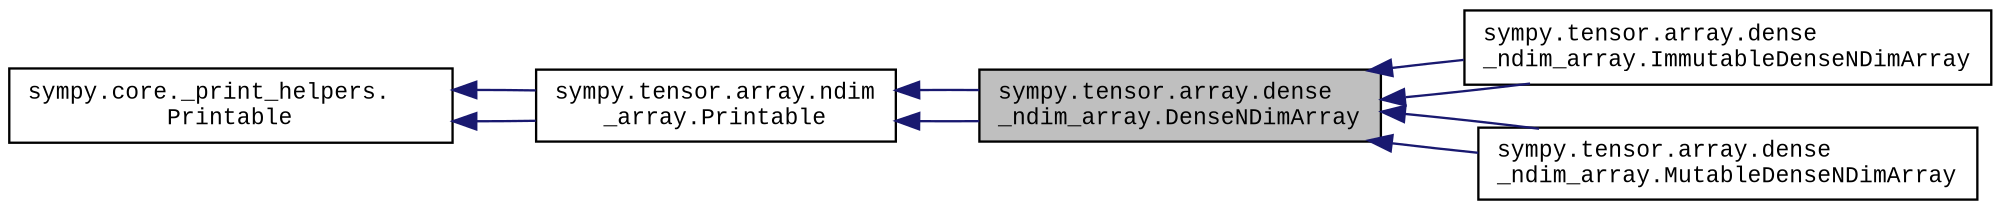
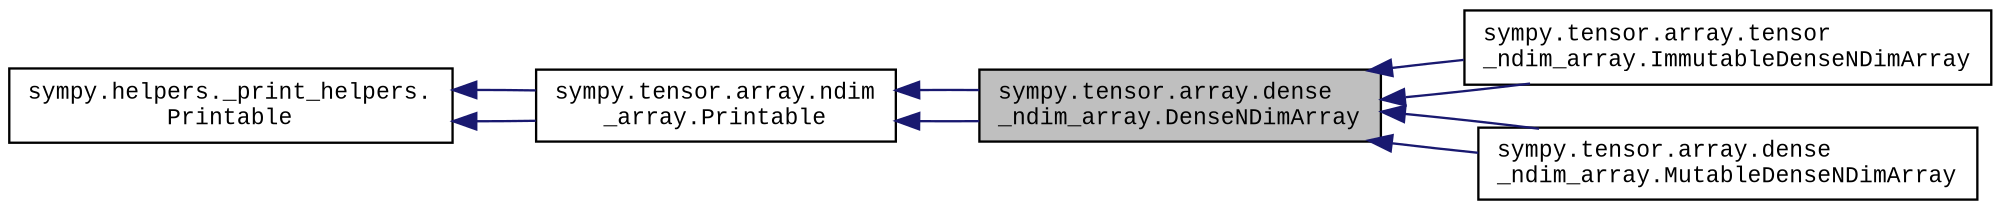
node "sympy.tensor.array.dense _ndim_array.ImmutableDenseNDimArray": label "sympy.tensor.array.dense _ndim_array.ImmutableDenseNDimArray" -> "sympy.tensor.array.tensor _ndim_array.ImmutableDenseNDimArray"
node "sympy.core._print_helpers. Printable": label "sympy.core._print_helpers. Printable" -> "sympy.helpers._print_helpers. Printable"
